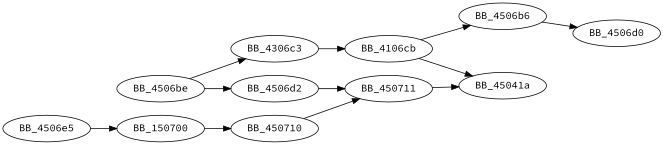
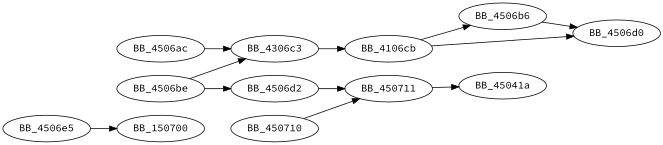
node "BB_4506ac": added
edge "BB_4106cb" -> "BB_45041a": now "BB_4106cb" -> "BB_4506d0"
edge "BB_150700" -> "BB_450710": removed
